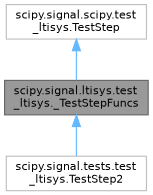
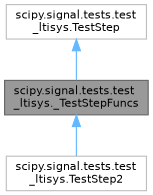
node "scipy.signal.scipy.test _ltisys.TestStep": label "scipy.signal.scipy.test _ltisys.TestStep" -> "scipy.signal.tests.test _ltisys.TestStep"
node "scipy.signal.ltisys.test _ltisys._TestStepFuncs": label "scipy.signal.ltisys.test _ltisys._TestStepFuncs" -> "scipy.signal.tests.test _ltisys._TestStepFuncs"
